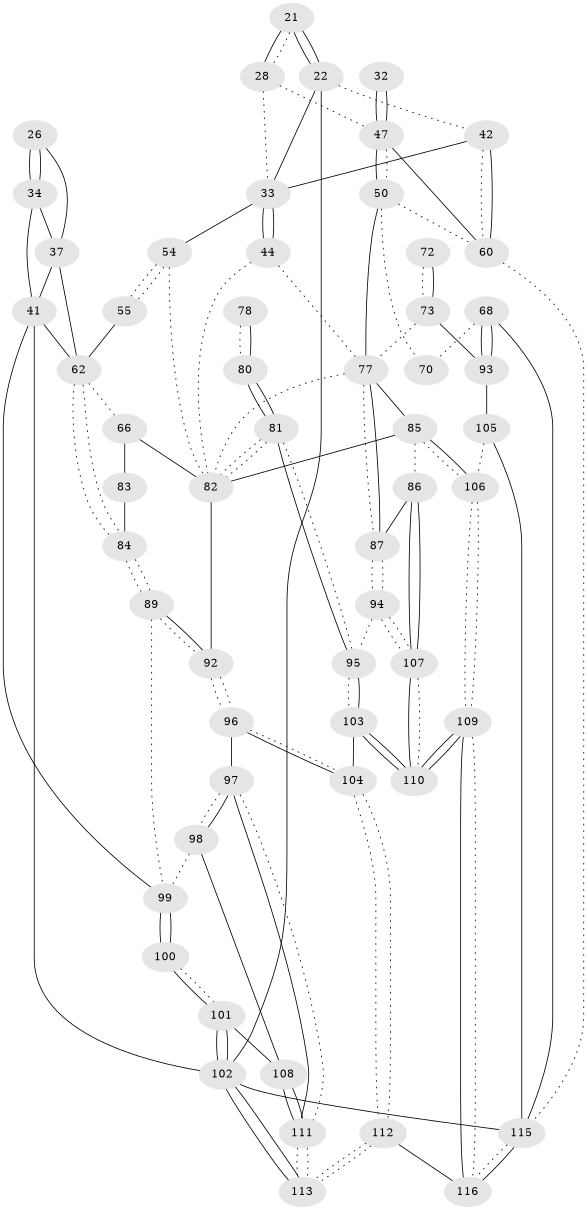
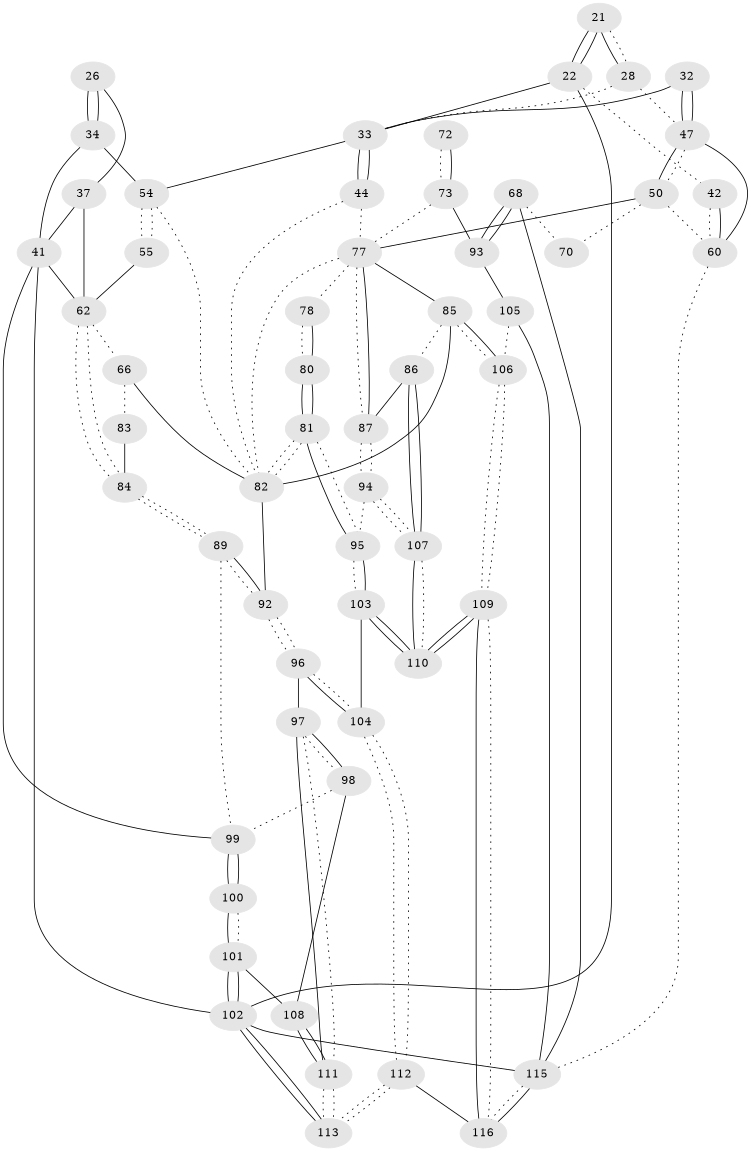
edge "42" -- "33": now "32" -- "33"
edge "34" -- "37": now "34" -- "54"
edge "77" -- "78": added
edge "66" -- "83": style solid -> dotted
